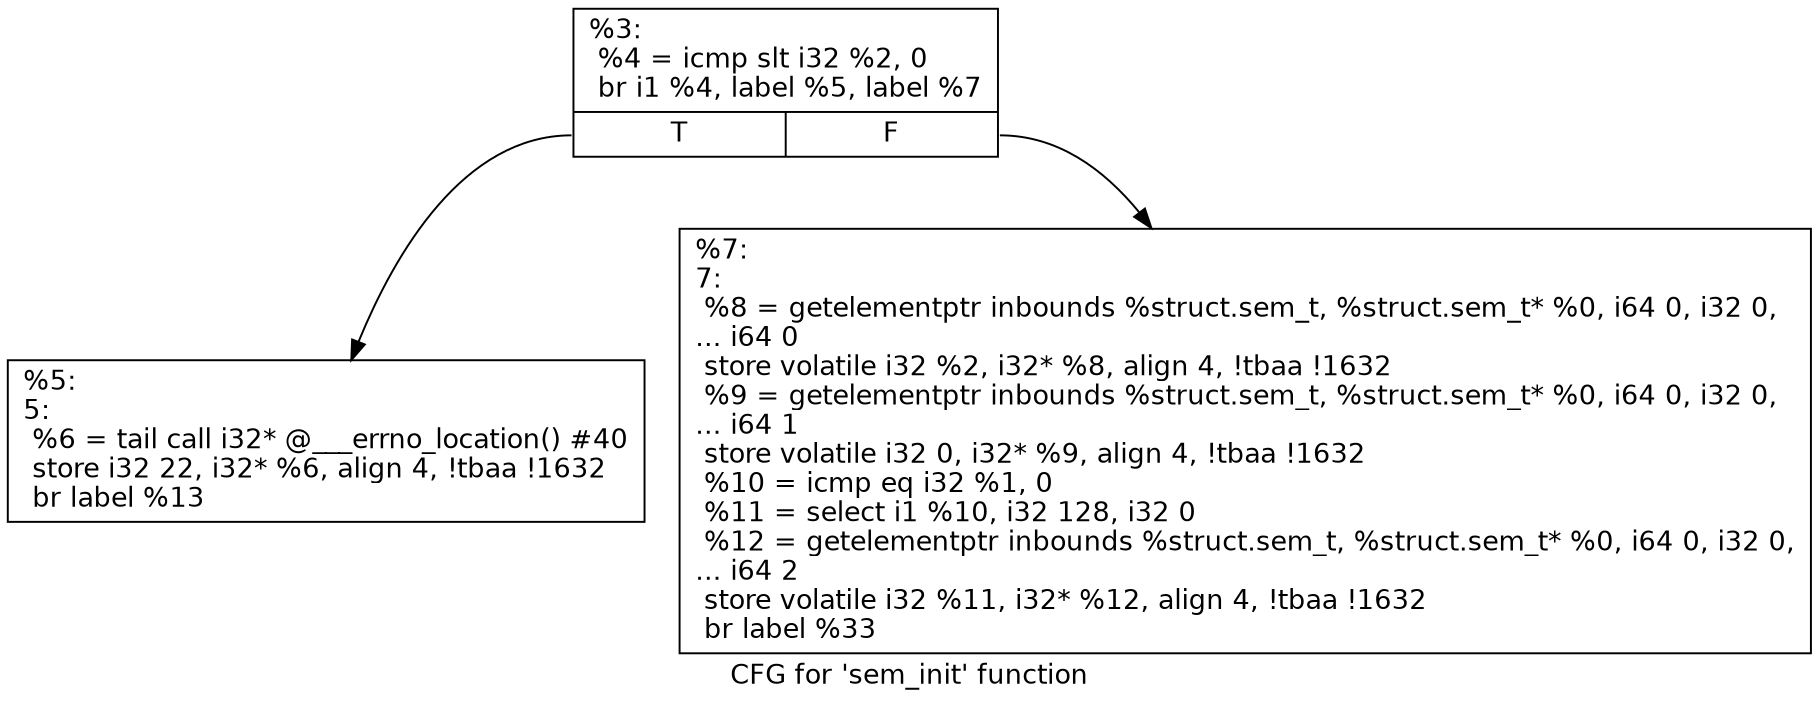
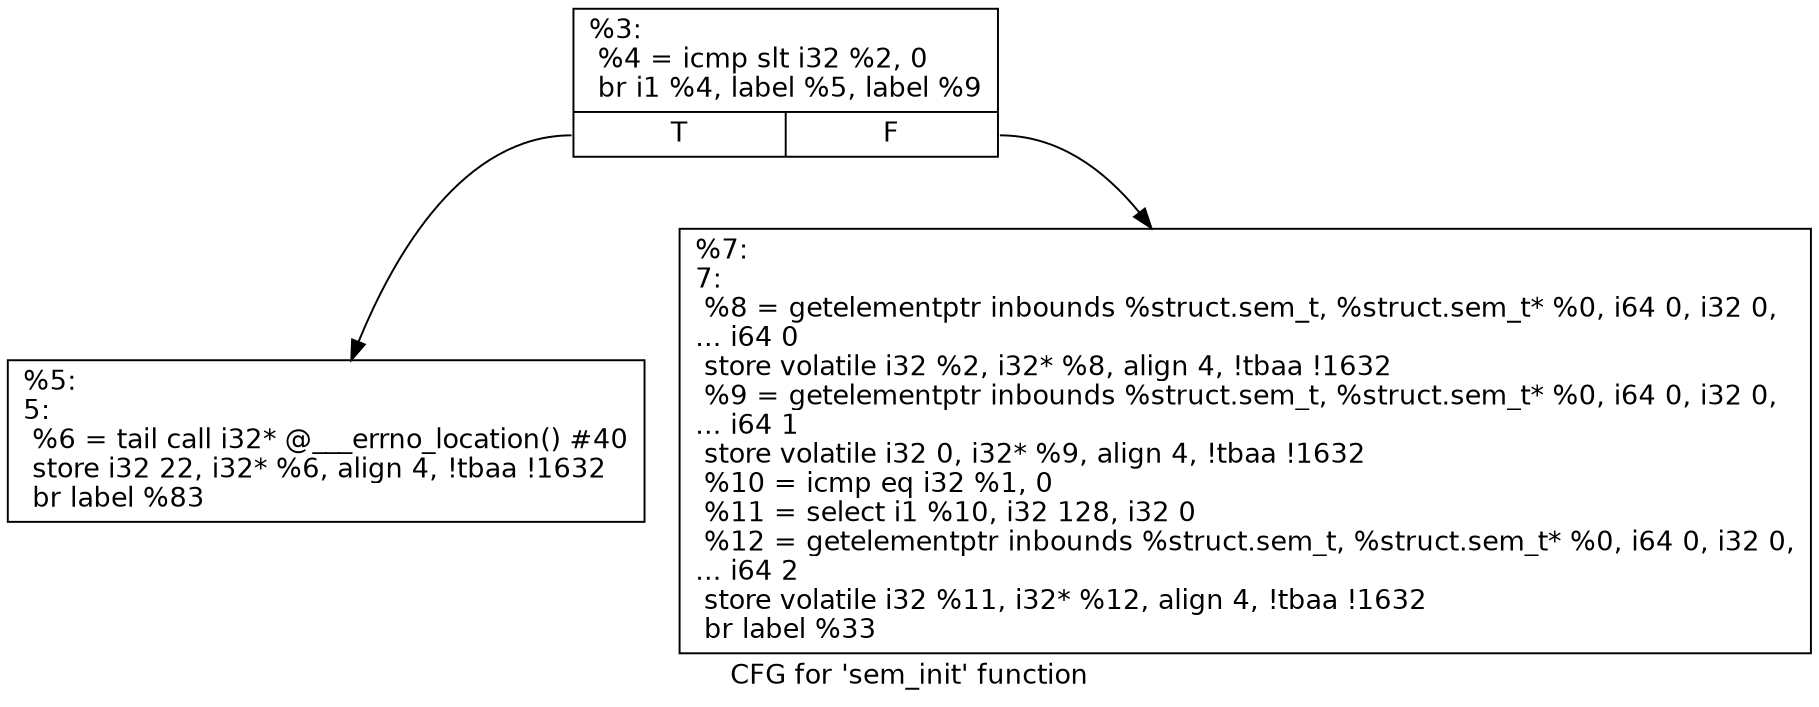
node "%3:": text "br i1 %4, label %5, label %7" -> "br i1 %4, label %5, label %9"
node "%5:": text "br label %13" -> "br label %83"
